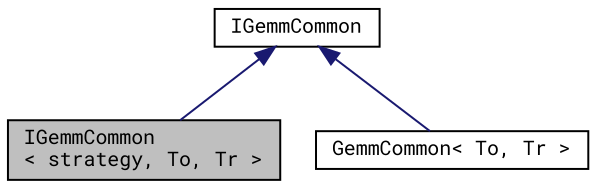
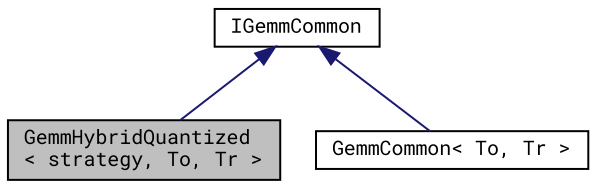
node "IGemmCommon < strategy, To, Tr >": label "IGemmCommon < strategy, To, Tr >" -> "GemmHybridQuantized < strategy, To, Tr >"
